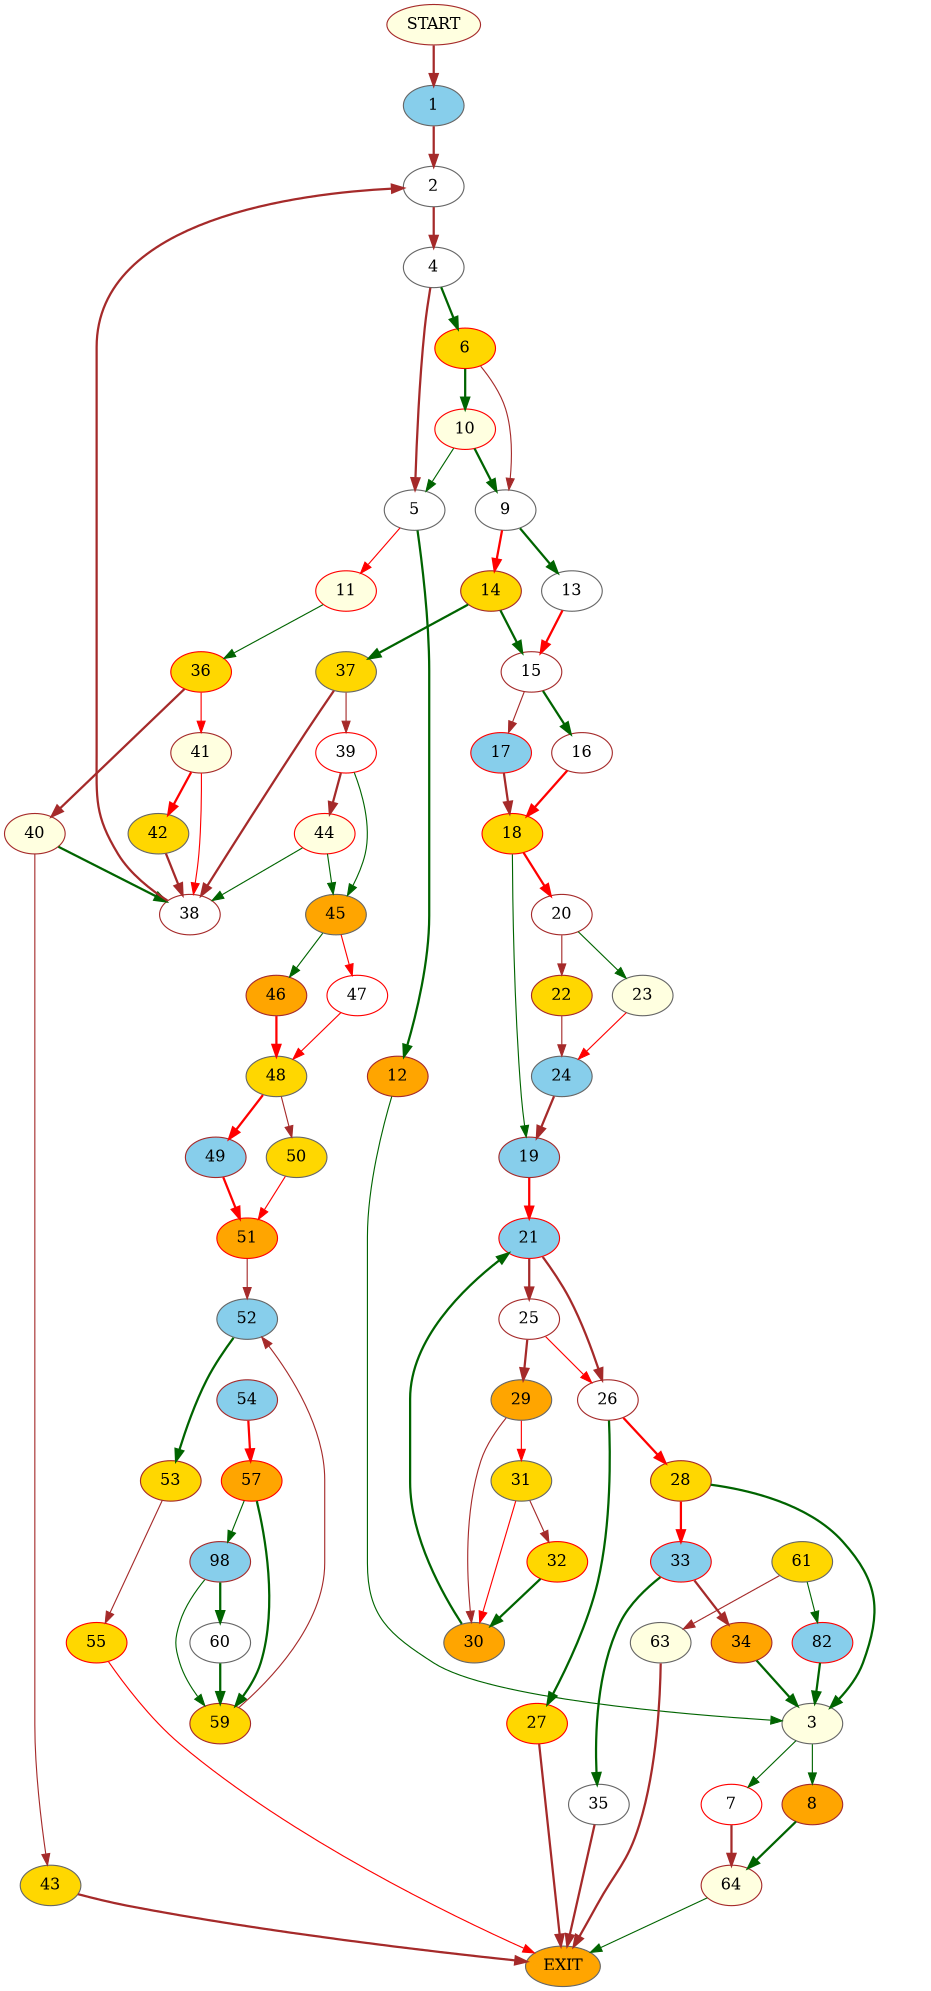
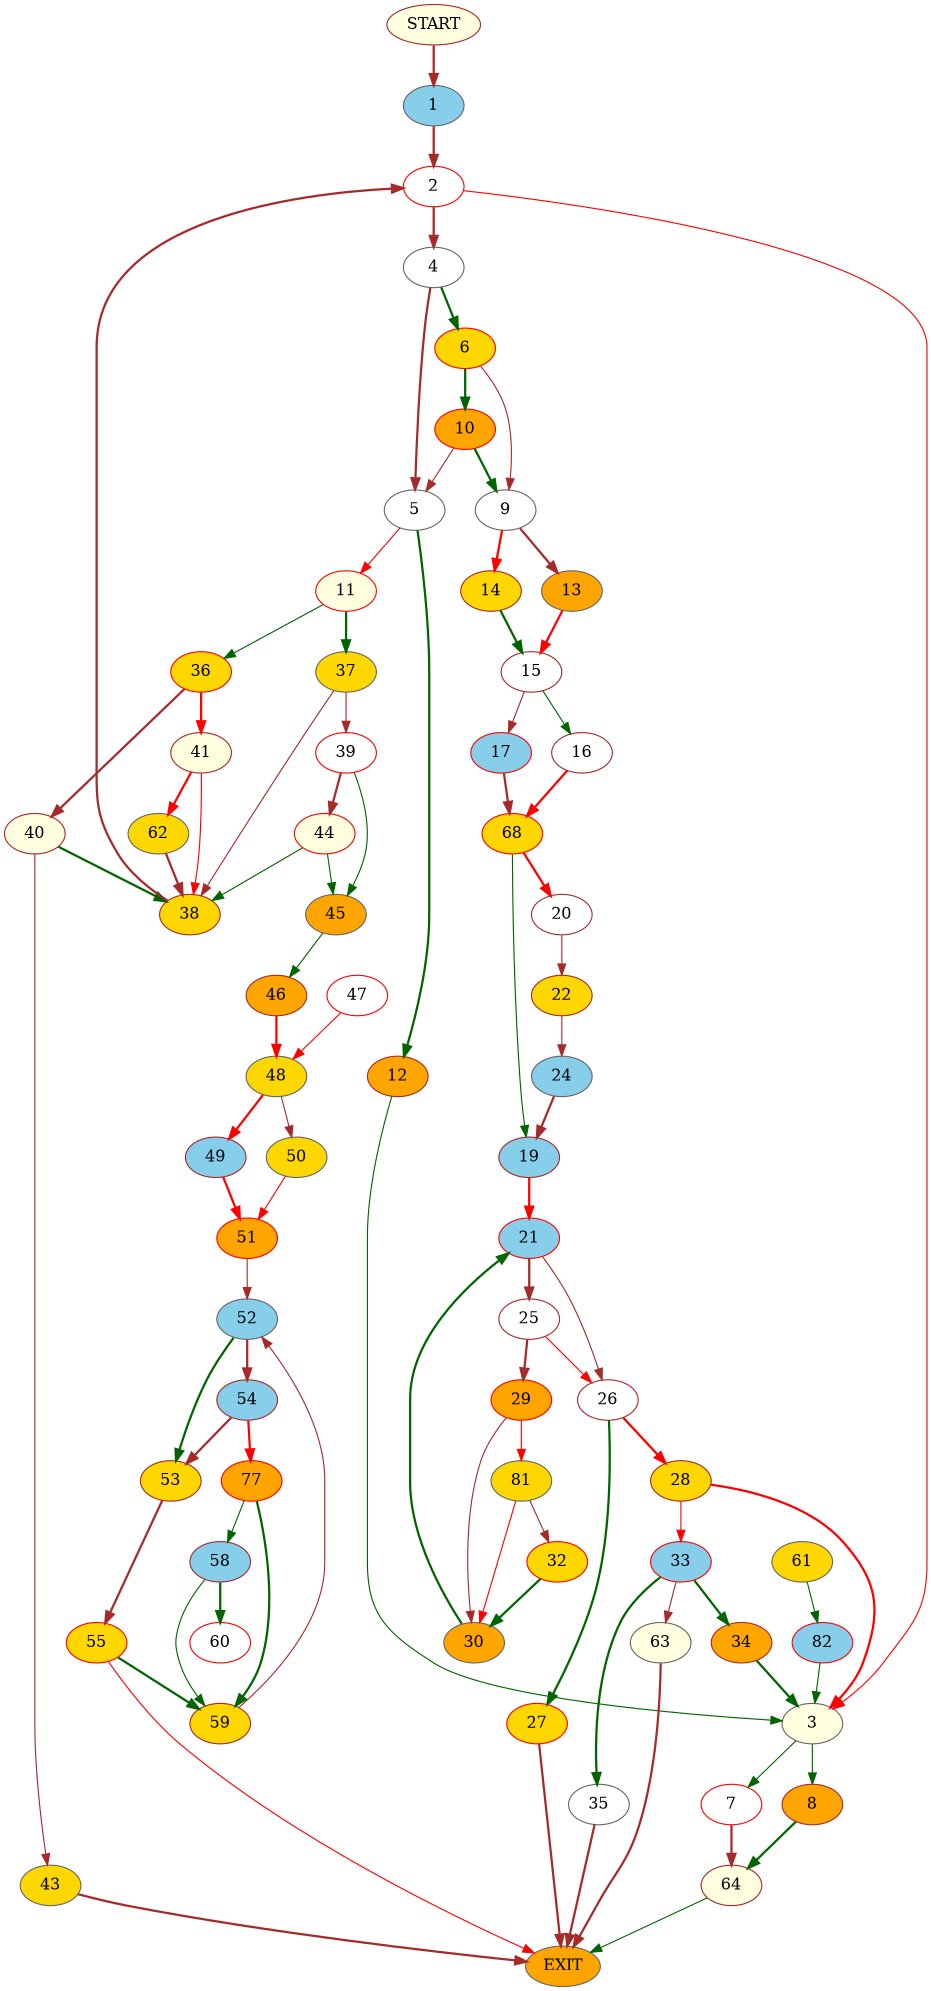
node "2": color gray40 -> red
node "10": fillcolor lightyellow -> orange
edge "10" -> "5": color darkgreen -> brown
edge "9" -> "13": color darkgreen -> brown
node "13": fillcolor white -> orange
edge "14" -> "37": now "11" -> "37"
edge "36" -> "41": style solid -> bold
edge "15" -> "16": style bold -> solid
edge "2" -> "3": added
edge "37" -> "38": style bold -> solid
node "42": label "42" -> "62"
node "18": label "18" -> "68"
node "38": fillcolor white -> gold
edge "45" -> "47": removed
node "23": removed
edge "21" -> "26": style bold -> solid
edge "52" -> "54": added
node "29": color gray40 -> red
edge "54" -> "53": added
node "57": label "57" -> "77"
node "31": label "31" -> "81"
edge "28" -> "33": style bold -> solid
edge "28" -> "3": color darkgreen -> red
edge "53" -> "55": style solid -> bold
node "98": label "98" -> "58"
edge "33" -> "34": color brown -> darkgreen
edge "61" -> "63": now "33" -> "63"
node "60": color gray40 -> red
edge "82" -> "3": style bold -> solid
edge "60" -> "59": now "55" -> "59"
